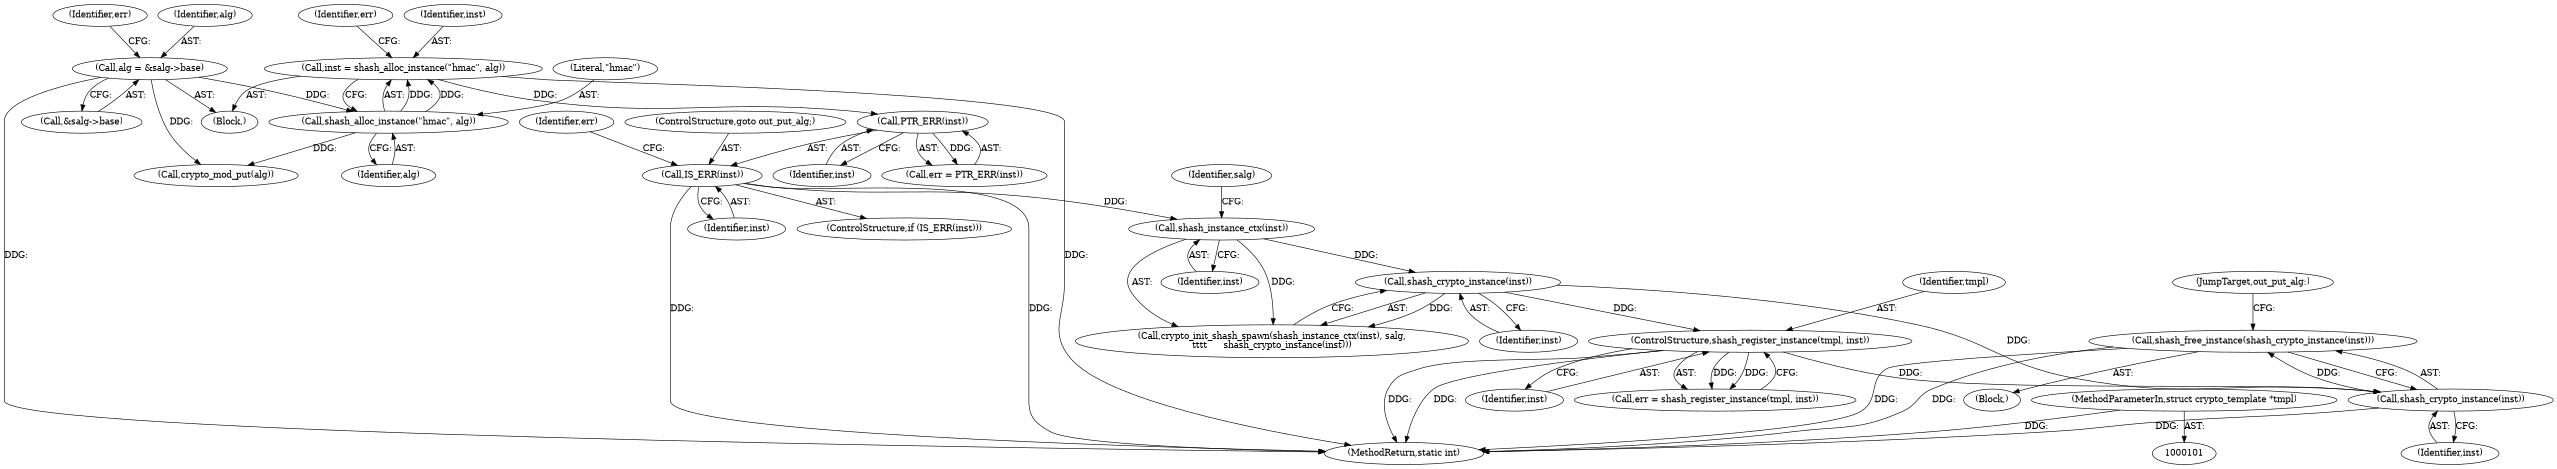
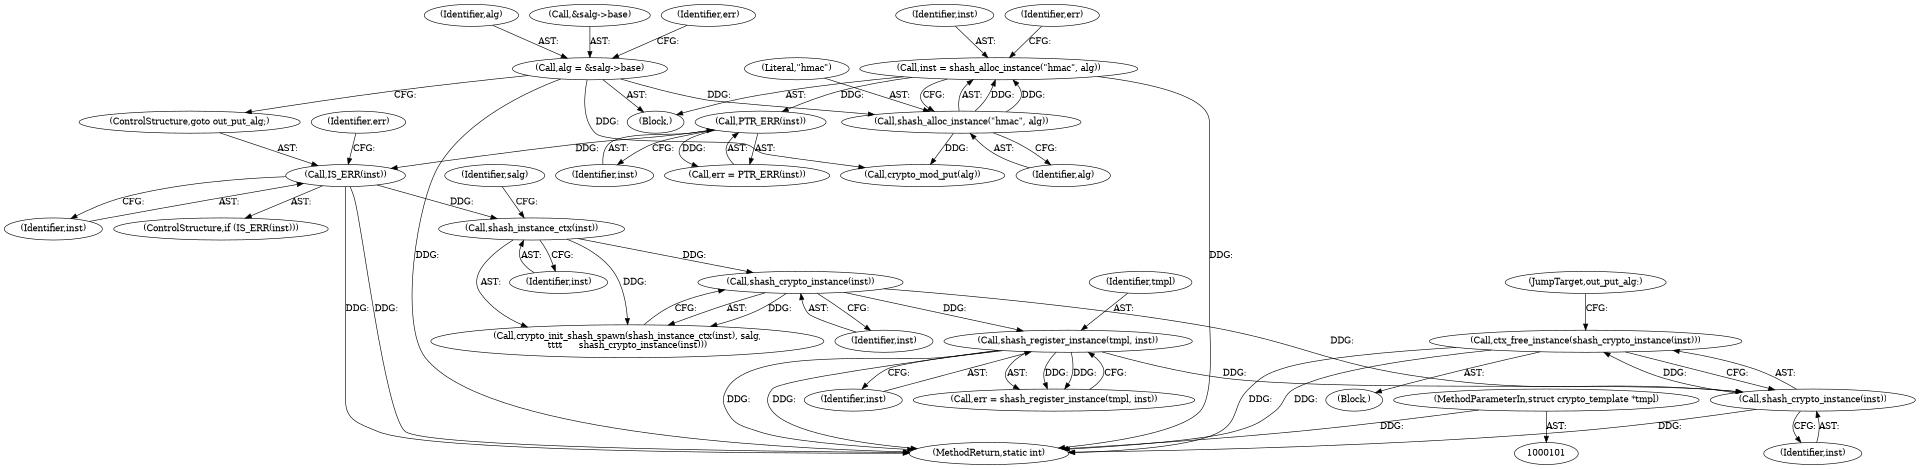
edge "(Call,alg = &salg->base)" -> "(Call,&salg->base)": now "(Call,alg = &salg->base)" -> "(ControlStructure,goto out_put_alg;)"
edge "(Call,PTR_ERR(inst))" -> "(Call,IS_ERR(inst))": label "AST: " -> "DDG: "
node "(ControlStructure,shash_register_instance(tmpl, inst))": label "(ControlStructure,shash_register_instance(tmpl, inst))" -> "(Call,shash_register_instance(tmpl, inst))"
node "(Call,shash_free_instance(shash_crypto_instance(inst)))": label "(Call,shash_free_instance(shash_crypto_instance(inst)))" -> "(Call,ctx_free_instance(shash_crypto_instance(inst)))"
